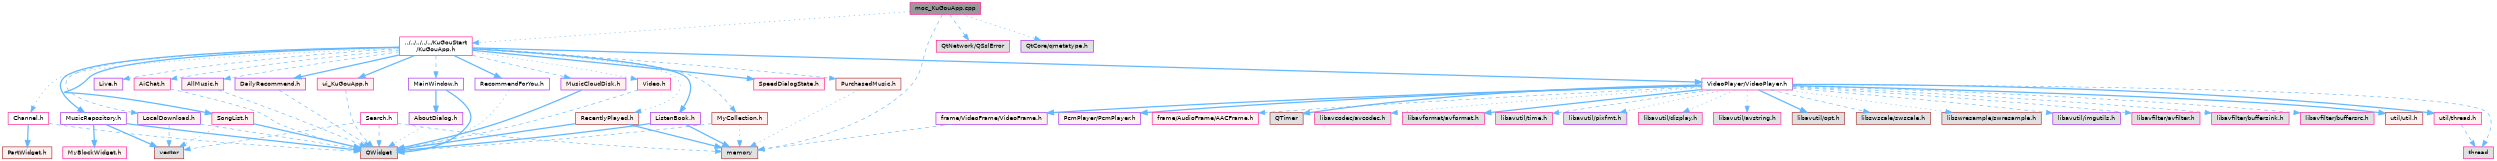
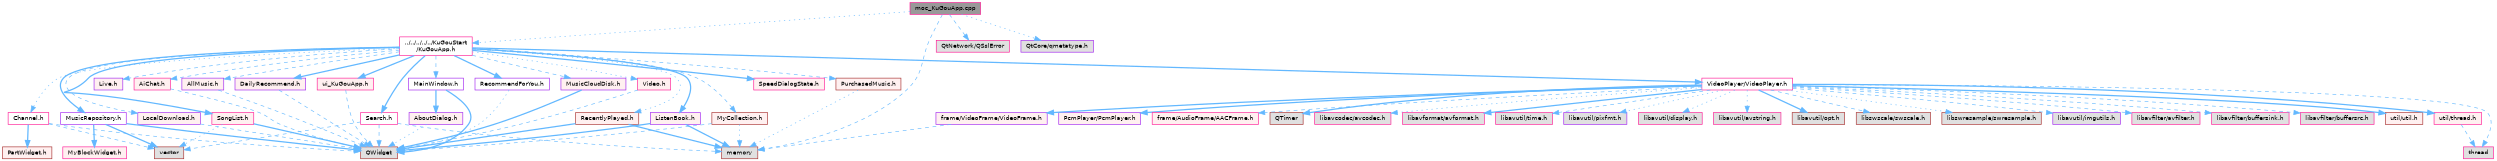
edge "../../../../../KuGouStart /KuGouApp.h" -> "Search.h": added
edge "LocalDownload.h" -> "vector": now "Channel.h" -> "vector"
